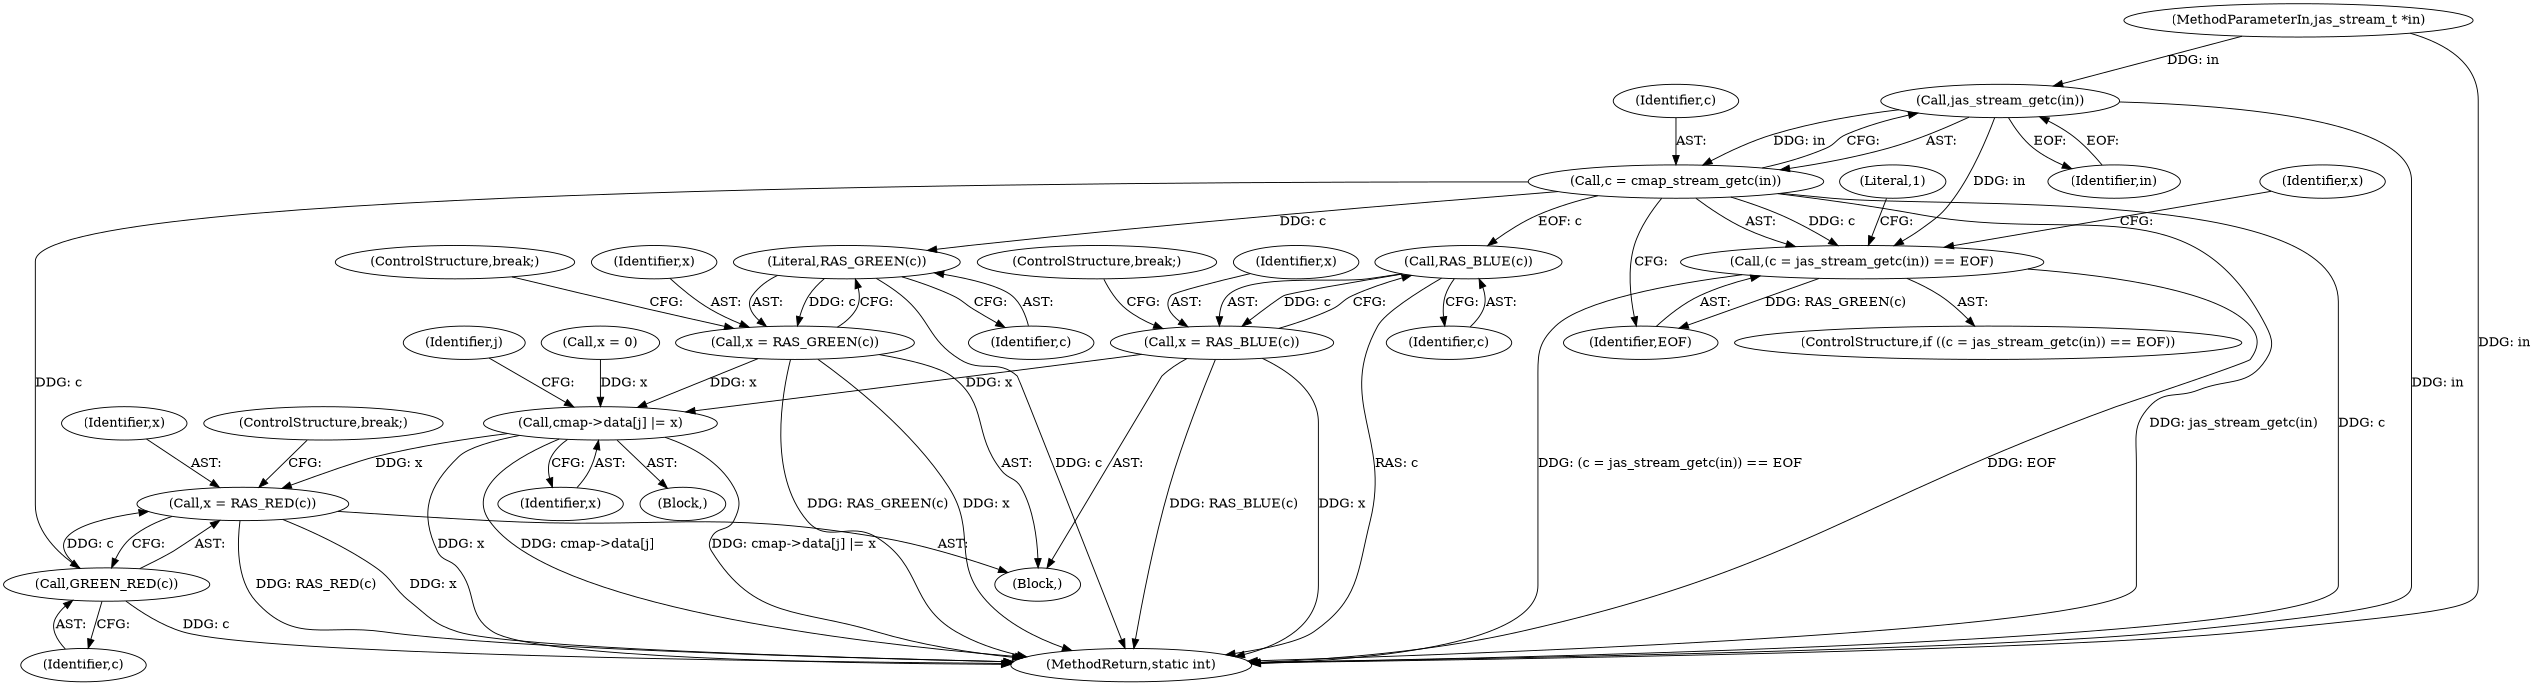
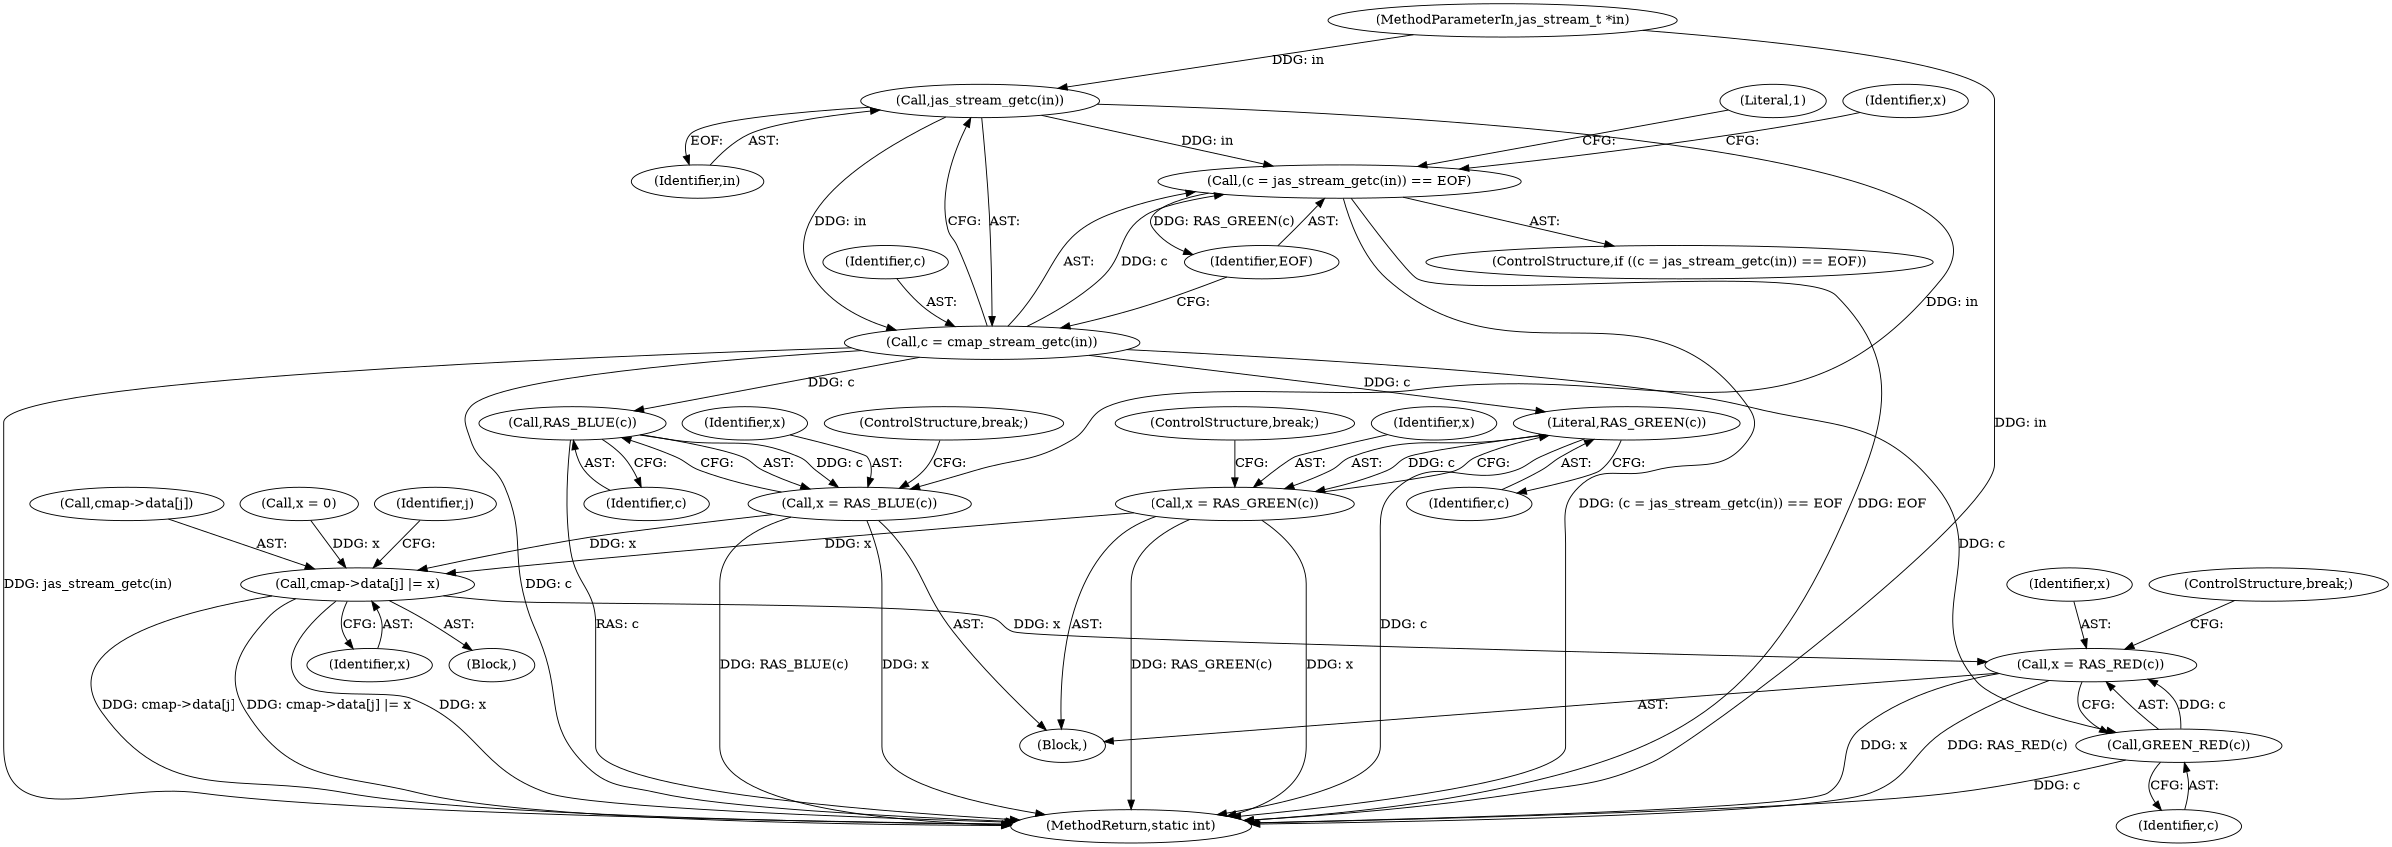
edge "(Identifier,in)" -> "(Call,jas_stream_getc(in))": label "EOF: " -> "AST: "
edge "(Call,c = cmap_stream_getc(in))" -> "(Call,RAS_BLUE(c))": label "EOF: c" -> "DDG: c"
edge "(Call,c = cmap_stream_getc(in))" -> "(Identifier,EOF)": reversed
node "(Call,cmap->data[j])": added
edge "(Call,jas_stream_getc(in))" -> "(MethodReturn,static int)": now "(Call,jas_stream_getc(in))" -> "(Call,x = RAS_BLUE(c))"
